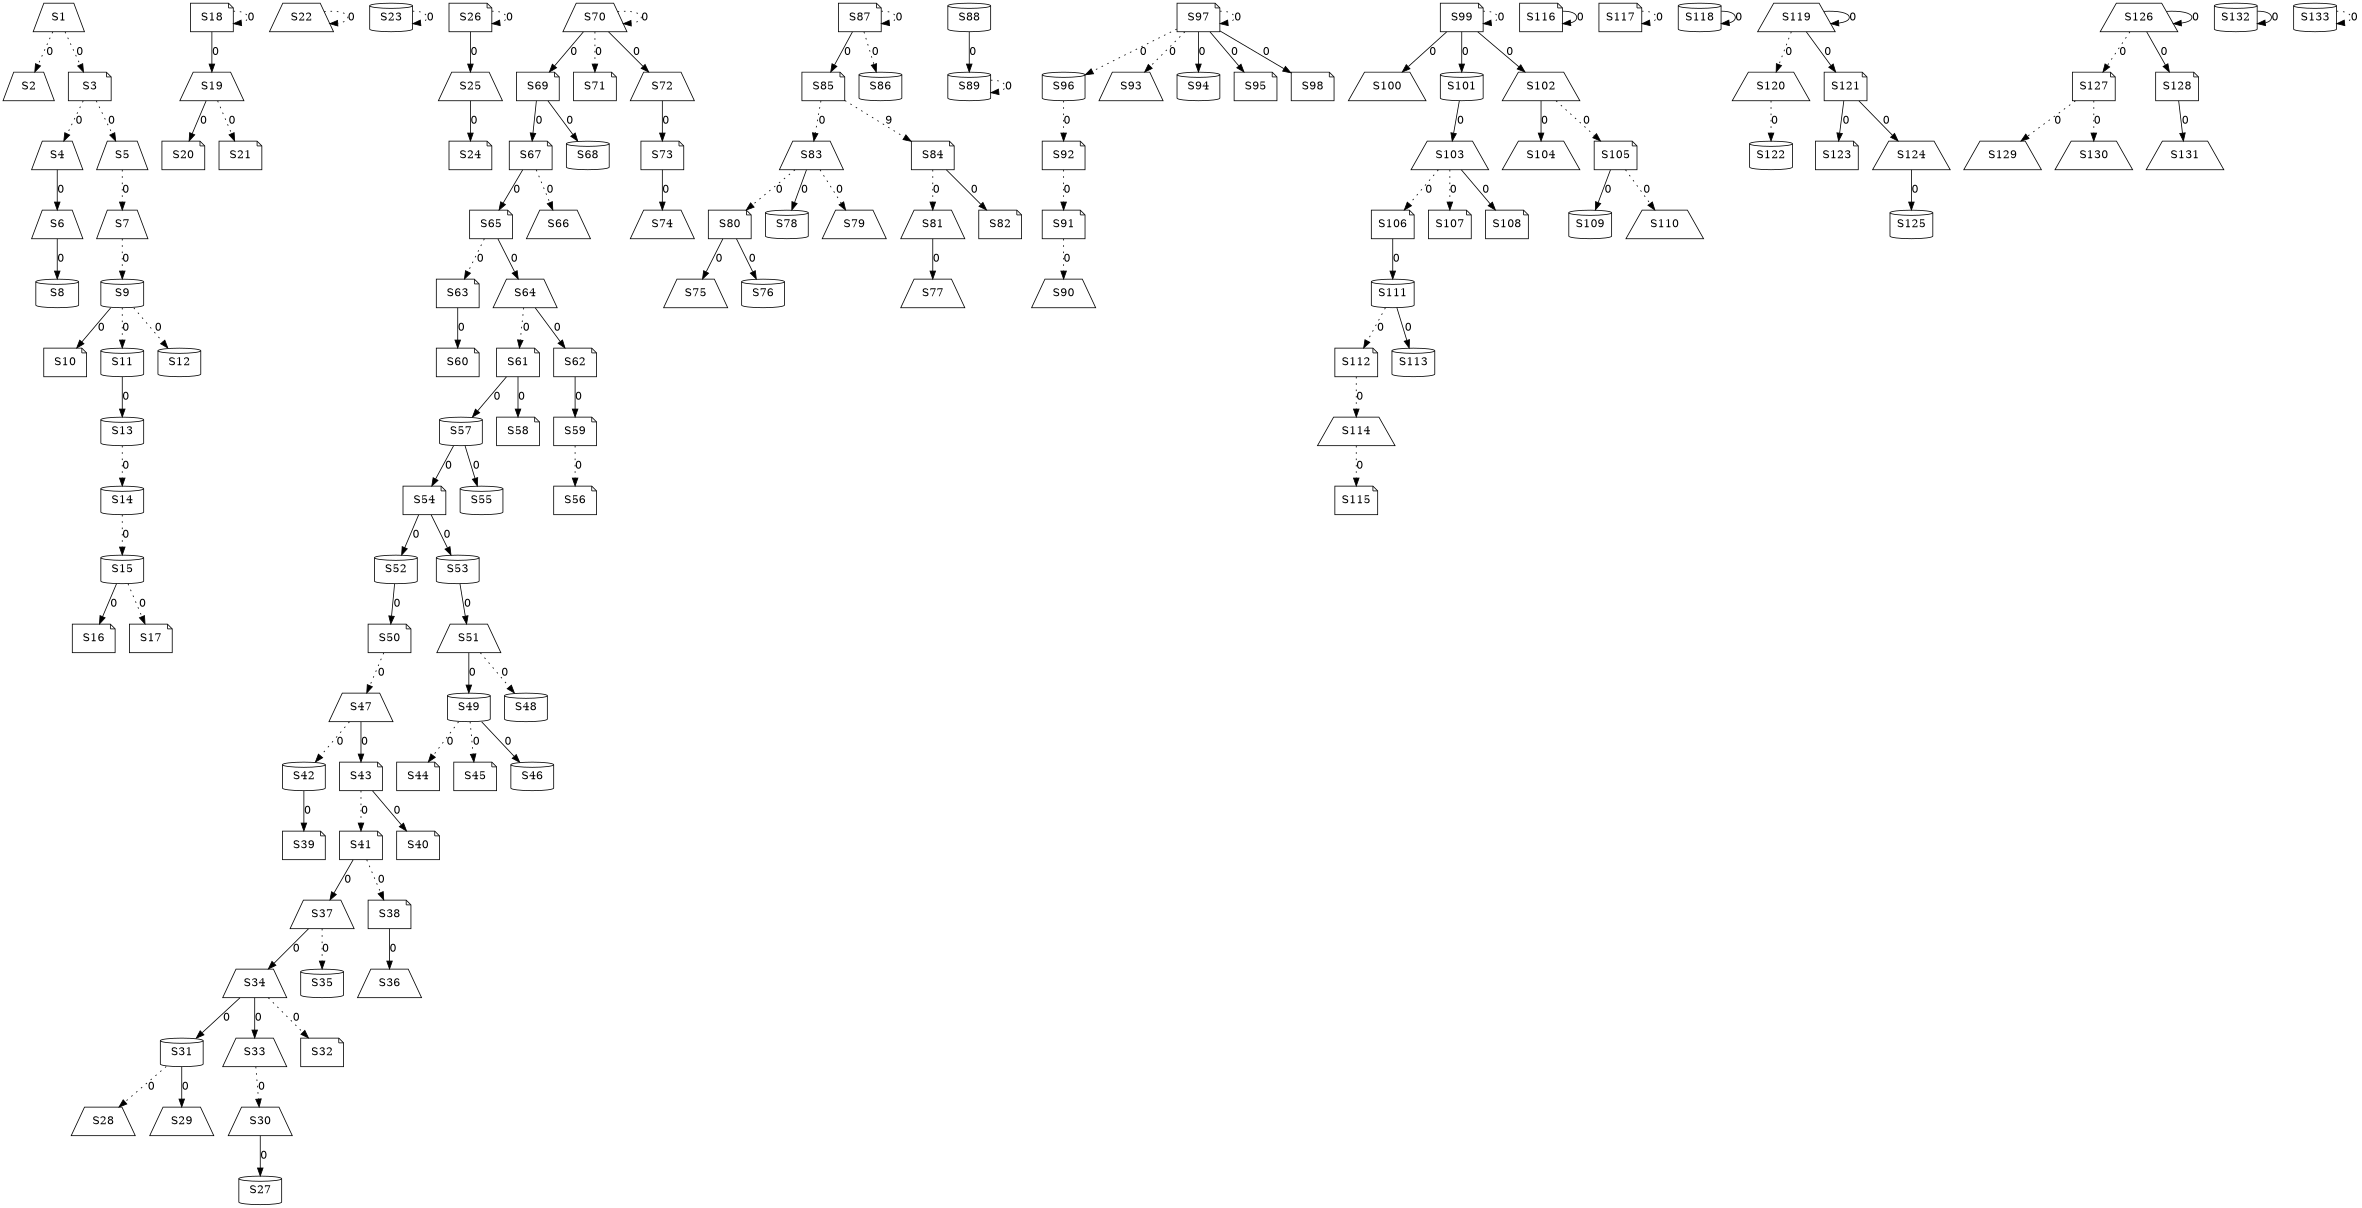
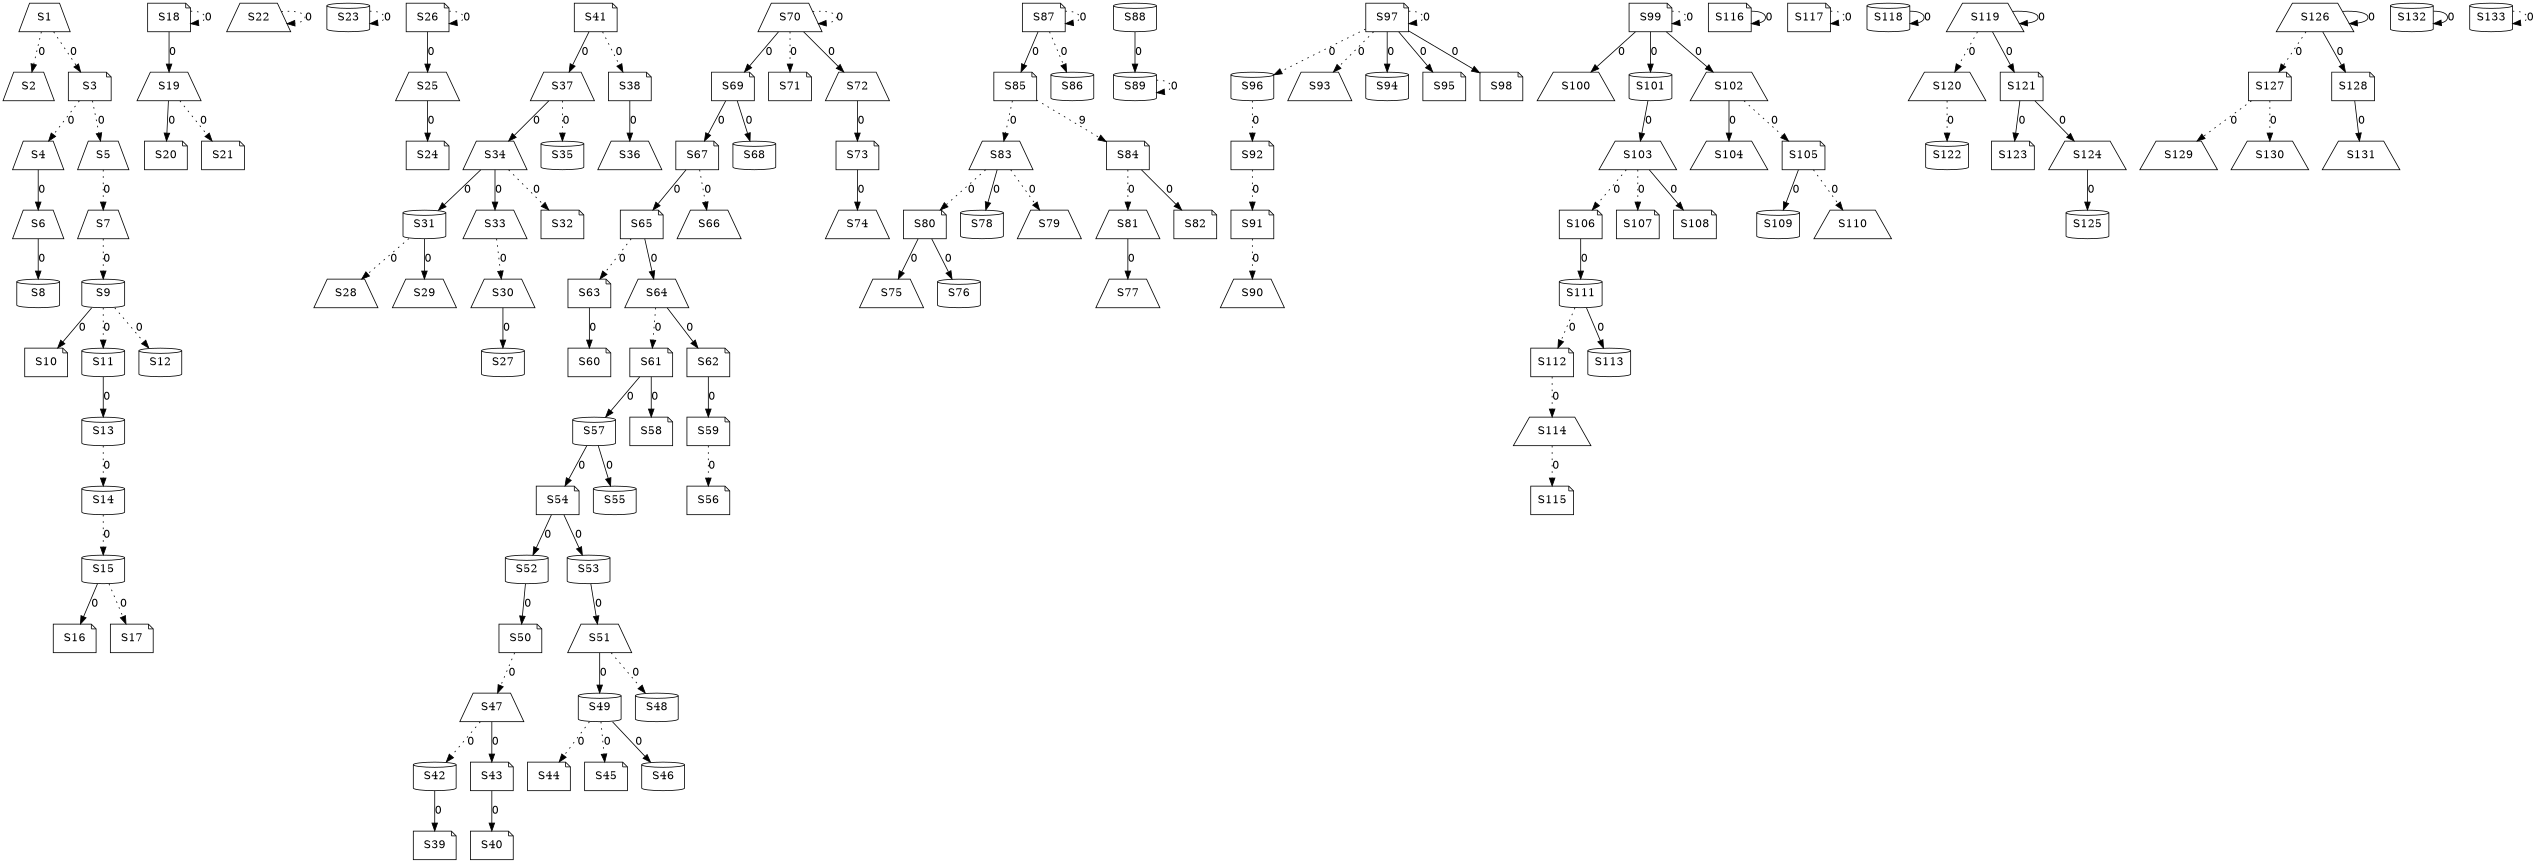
edge "S43" -> "S41": removed, label "0"
